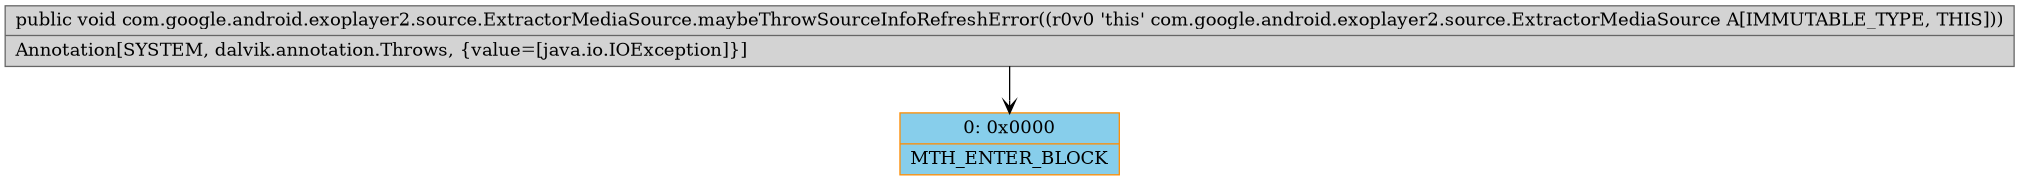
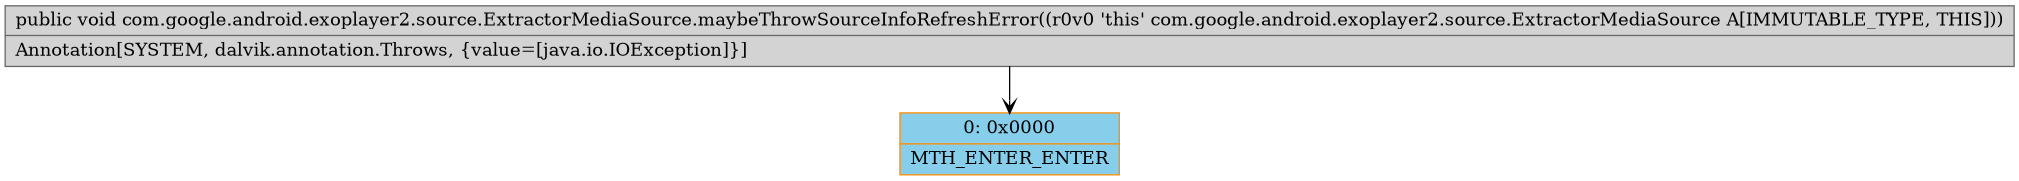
node "0: 0x0000": text "MTH_ENTER_BLOCK" -> "MTH_ENTER_ENTER"
